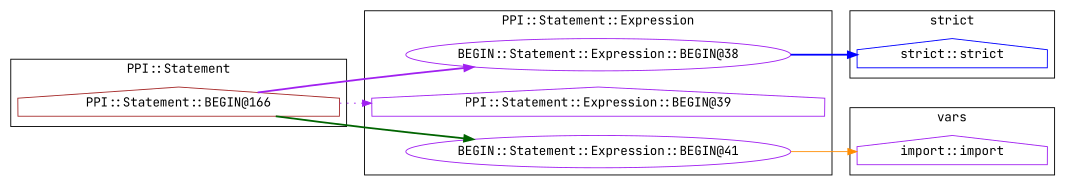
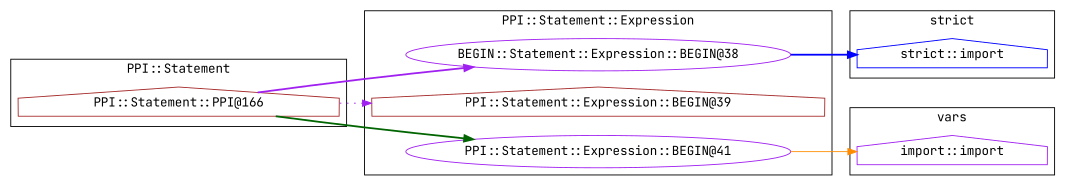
node "strict::strict": label "strict::strict" -> "strict::import"
node "PPI::Statement::BEGIN@166": label "PPI::Statement::BEGIN@166" -> "PPI::Statement::PPI@166"
node "PPI::Statement::Expression::BEGIN@39": color purple -> brown
node "BEGIN::Statement::Expression::BEGIN@41": label "BEGIN::Statement::Expression::BEGIN@41" -> "PPI::Statement::Expression::BEGIN@41"
